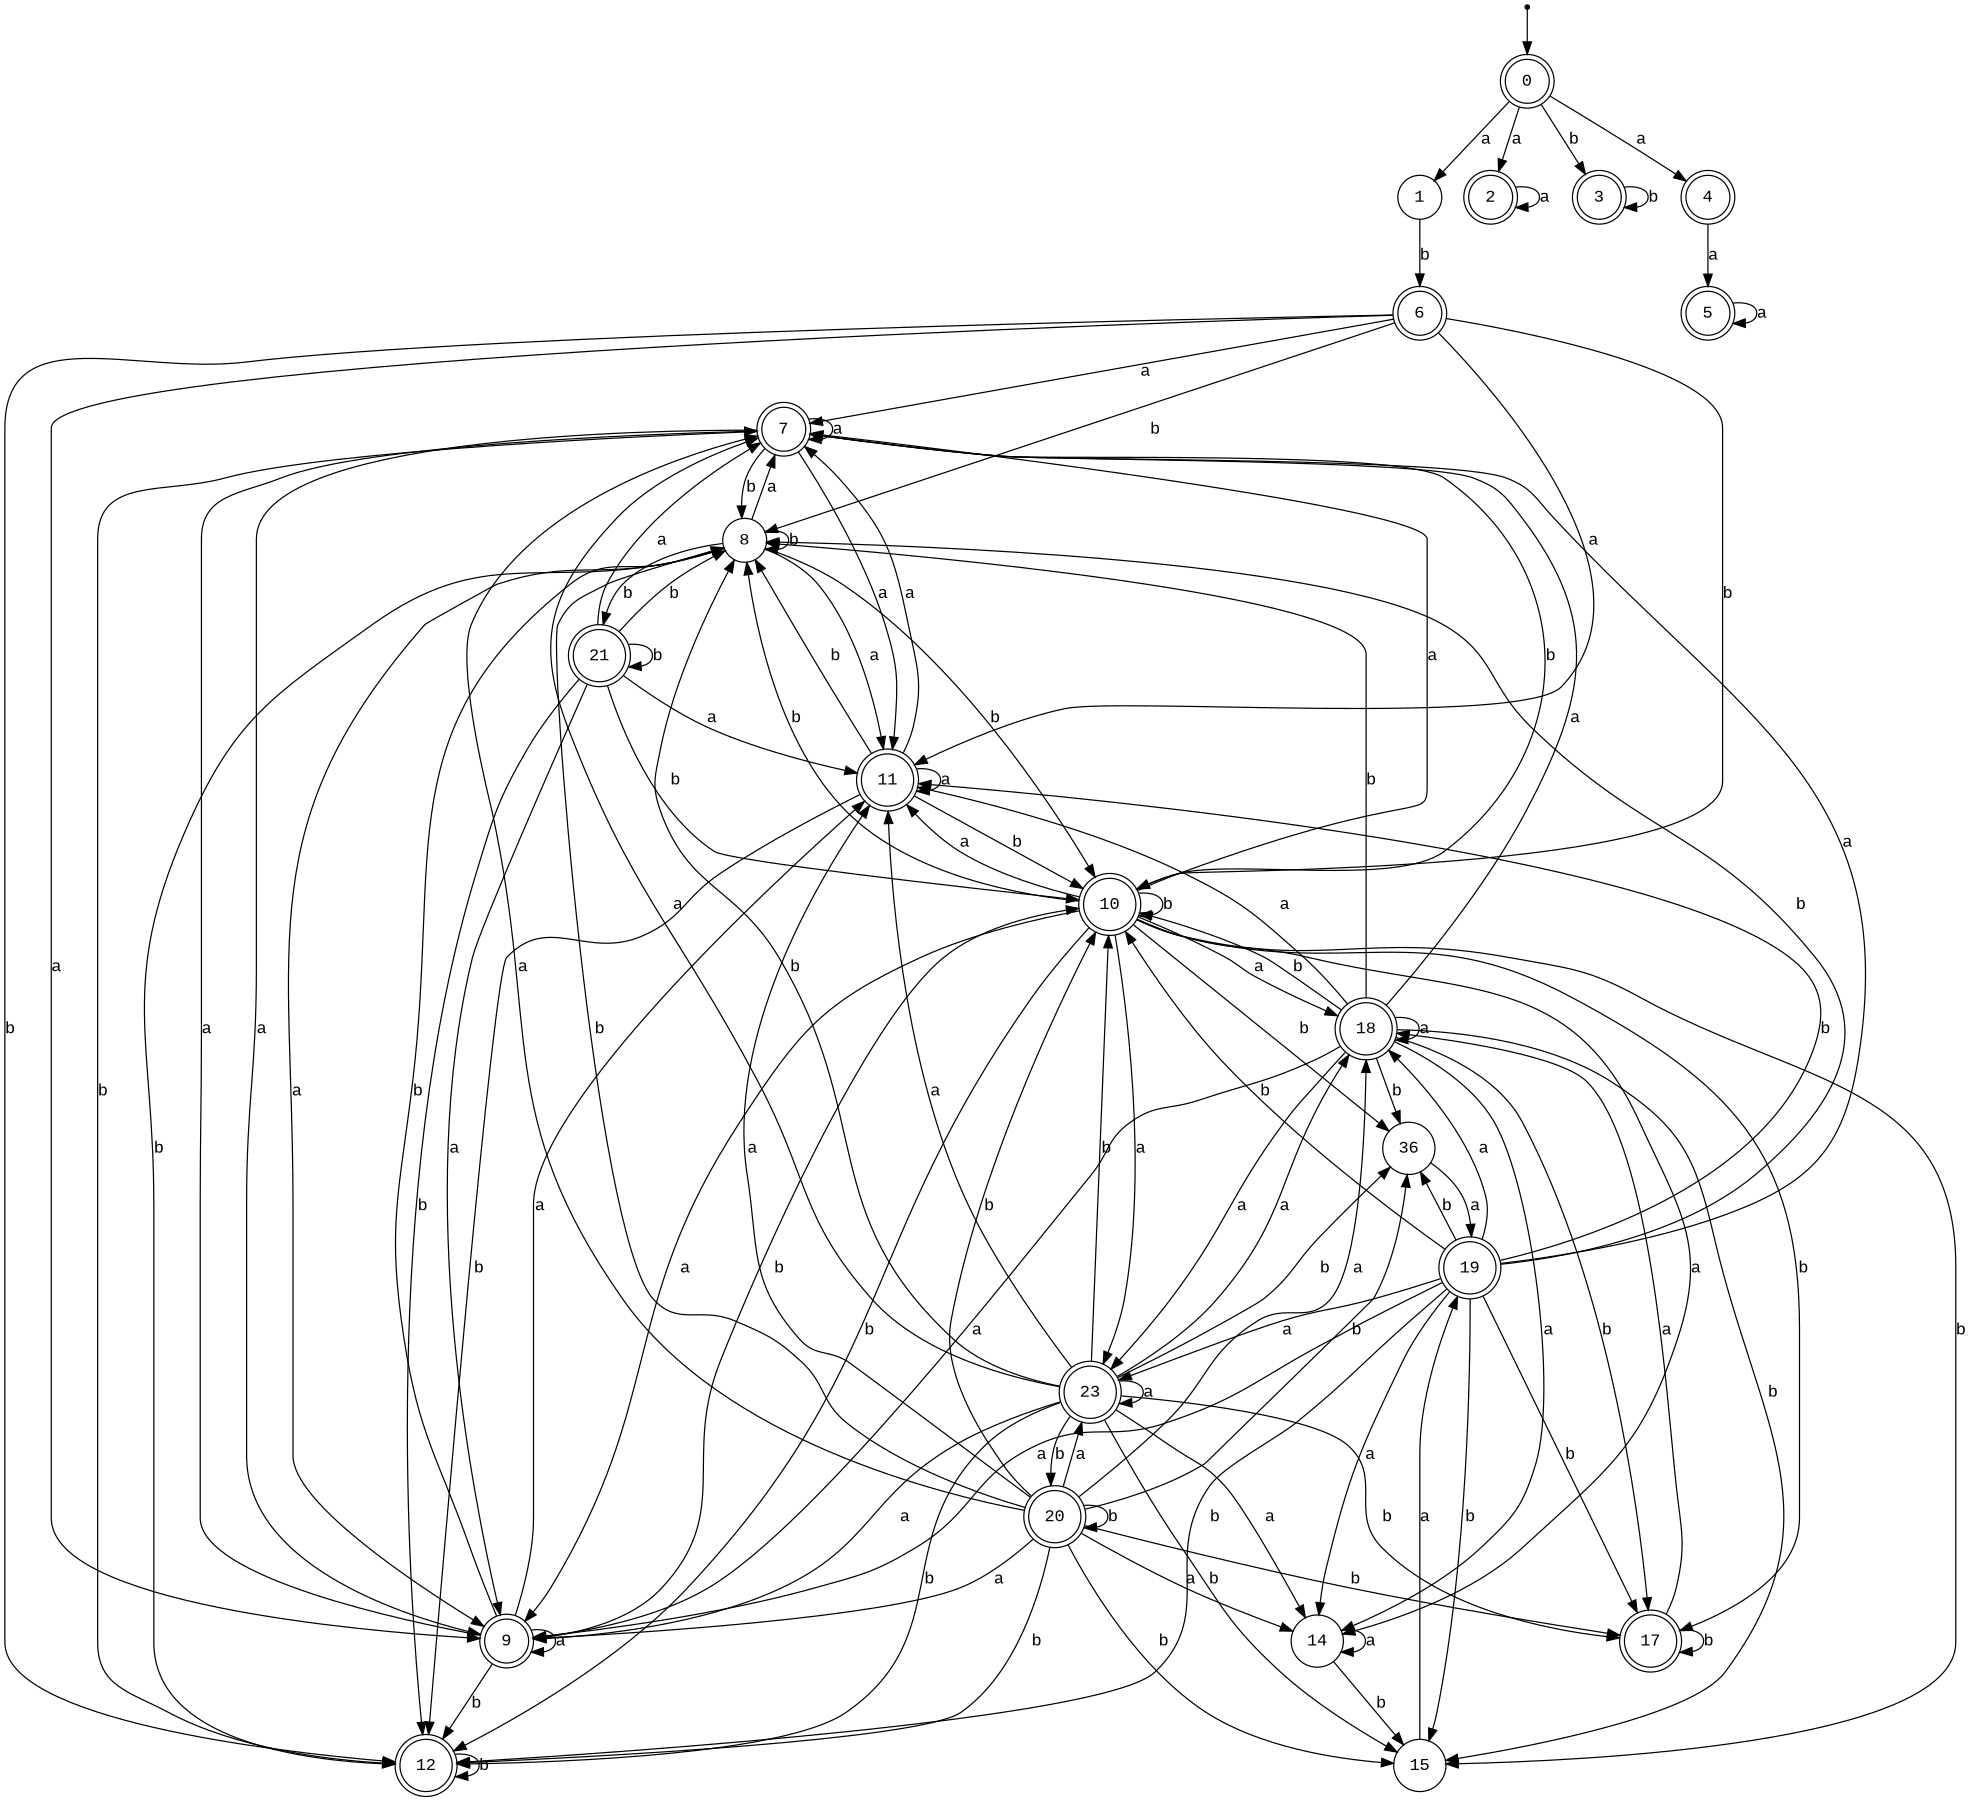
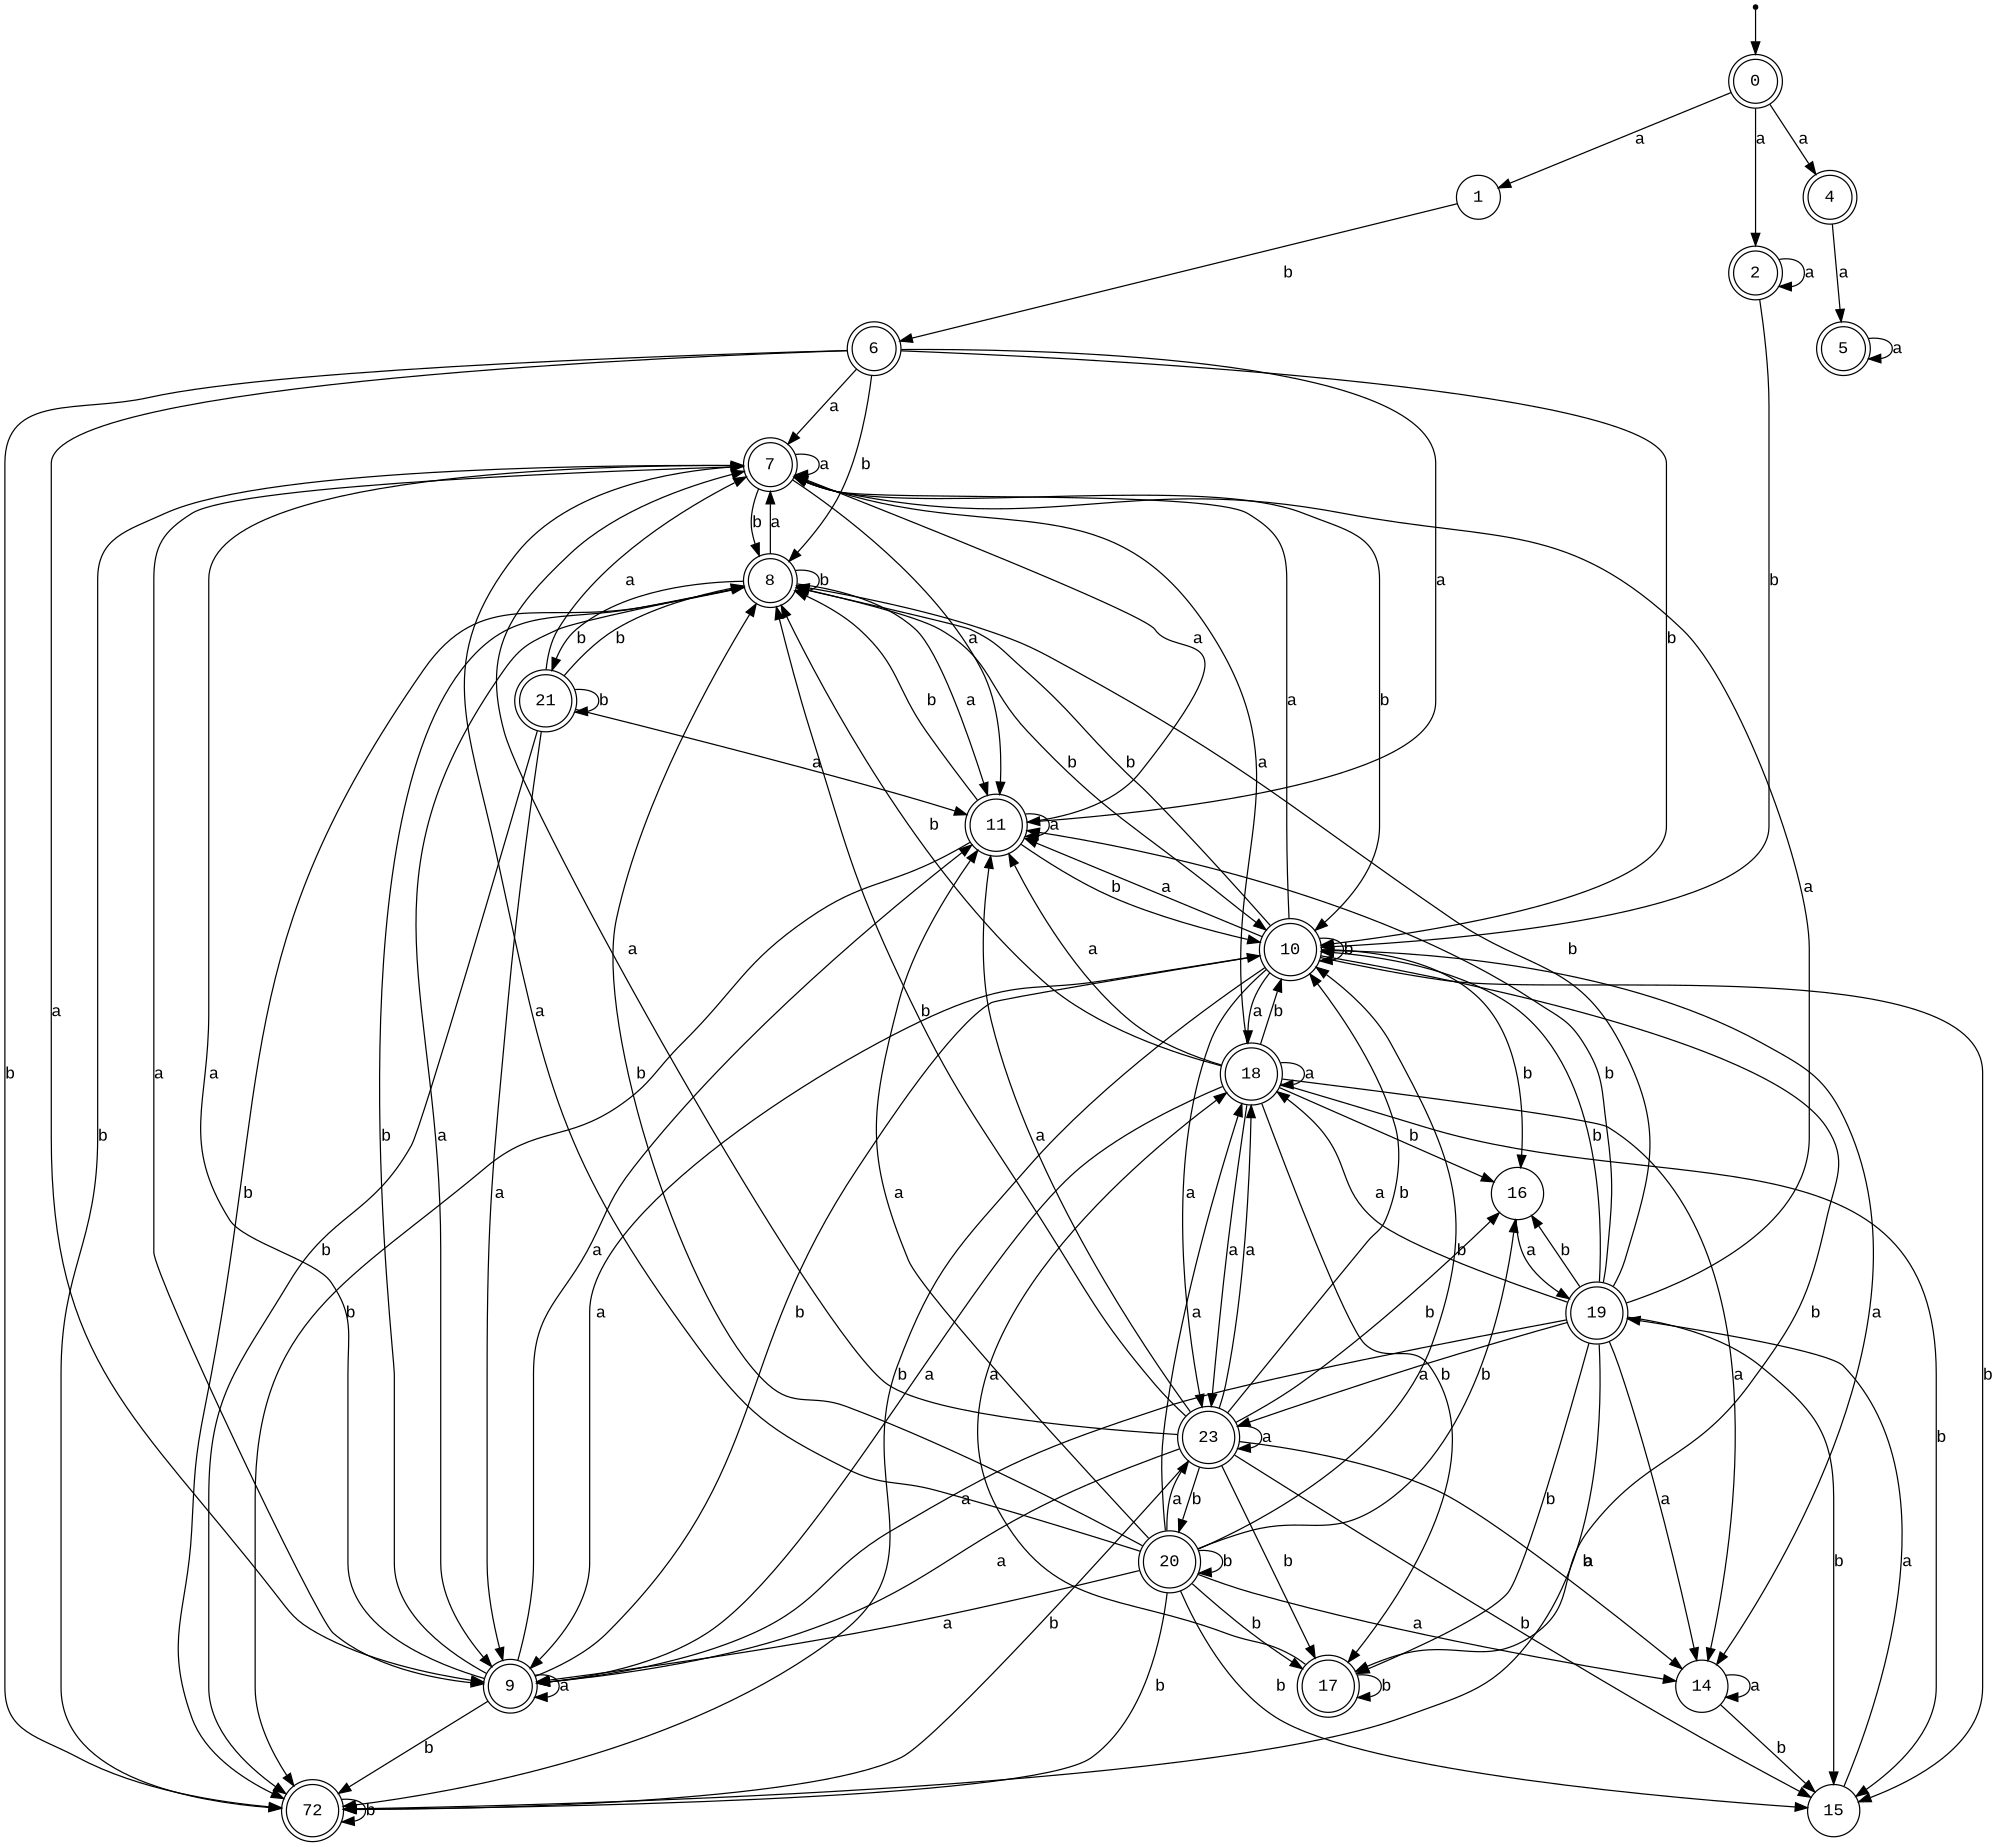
node "3": removed
node "8": shape circle -> doublecircle
edge "21" -> "10": now "2" -> "10"
node "36": label "36" -> "16"
node "12": label "12" -> "72"
